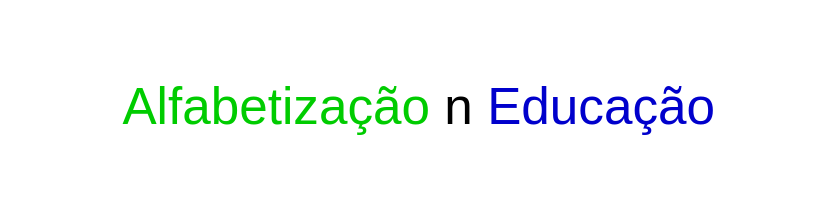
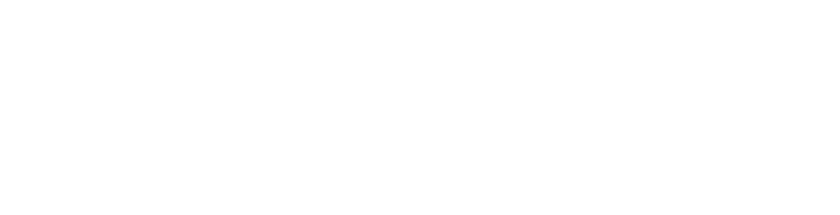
node "Alfabetização n Educação": removed
